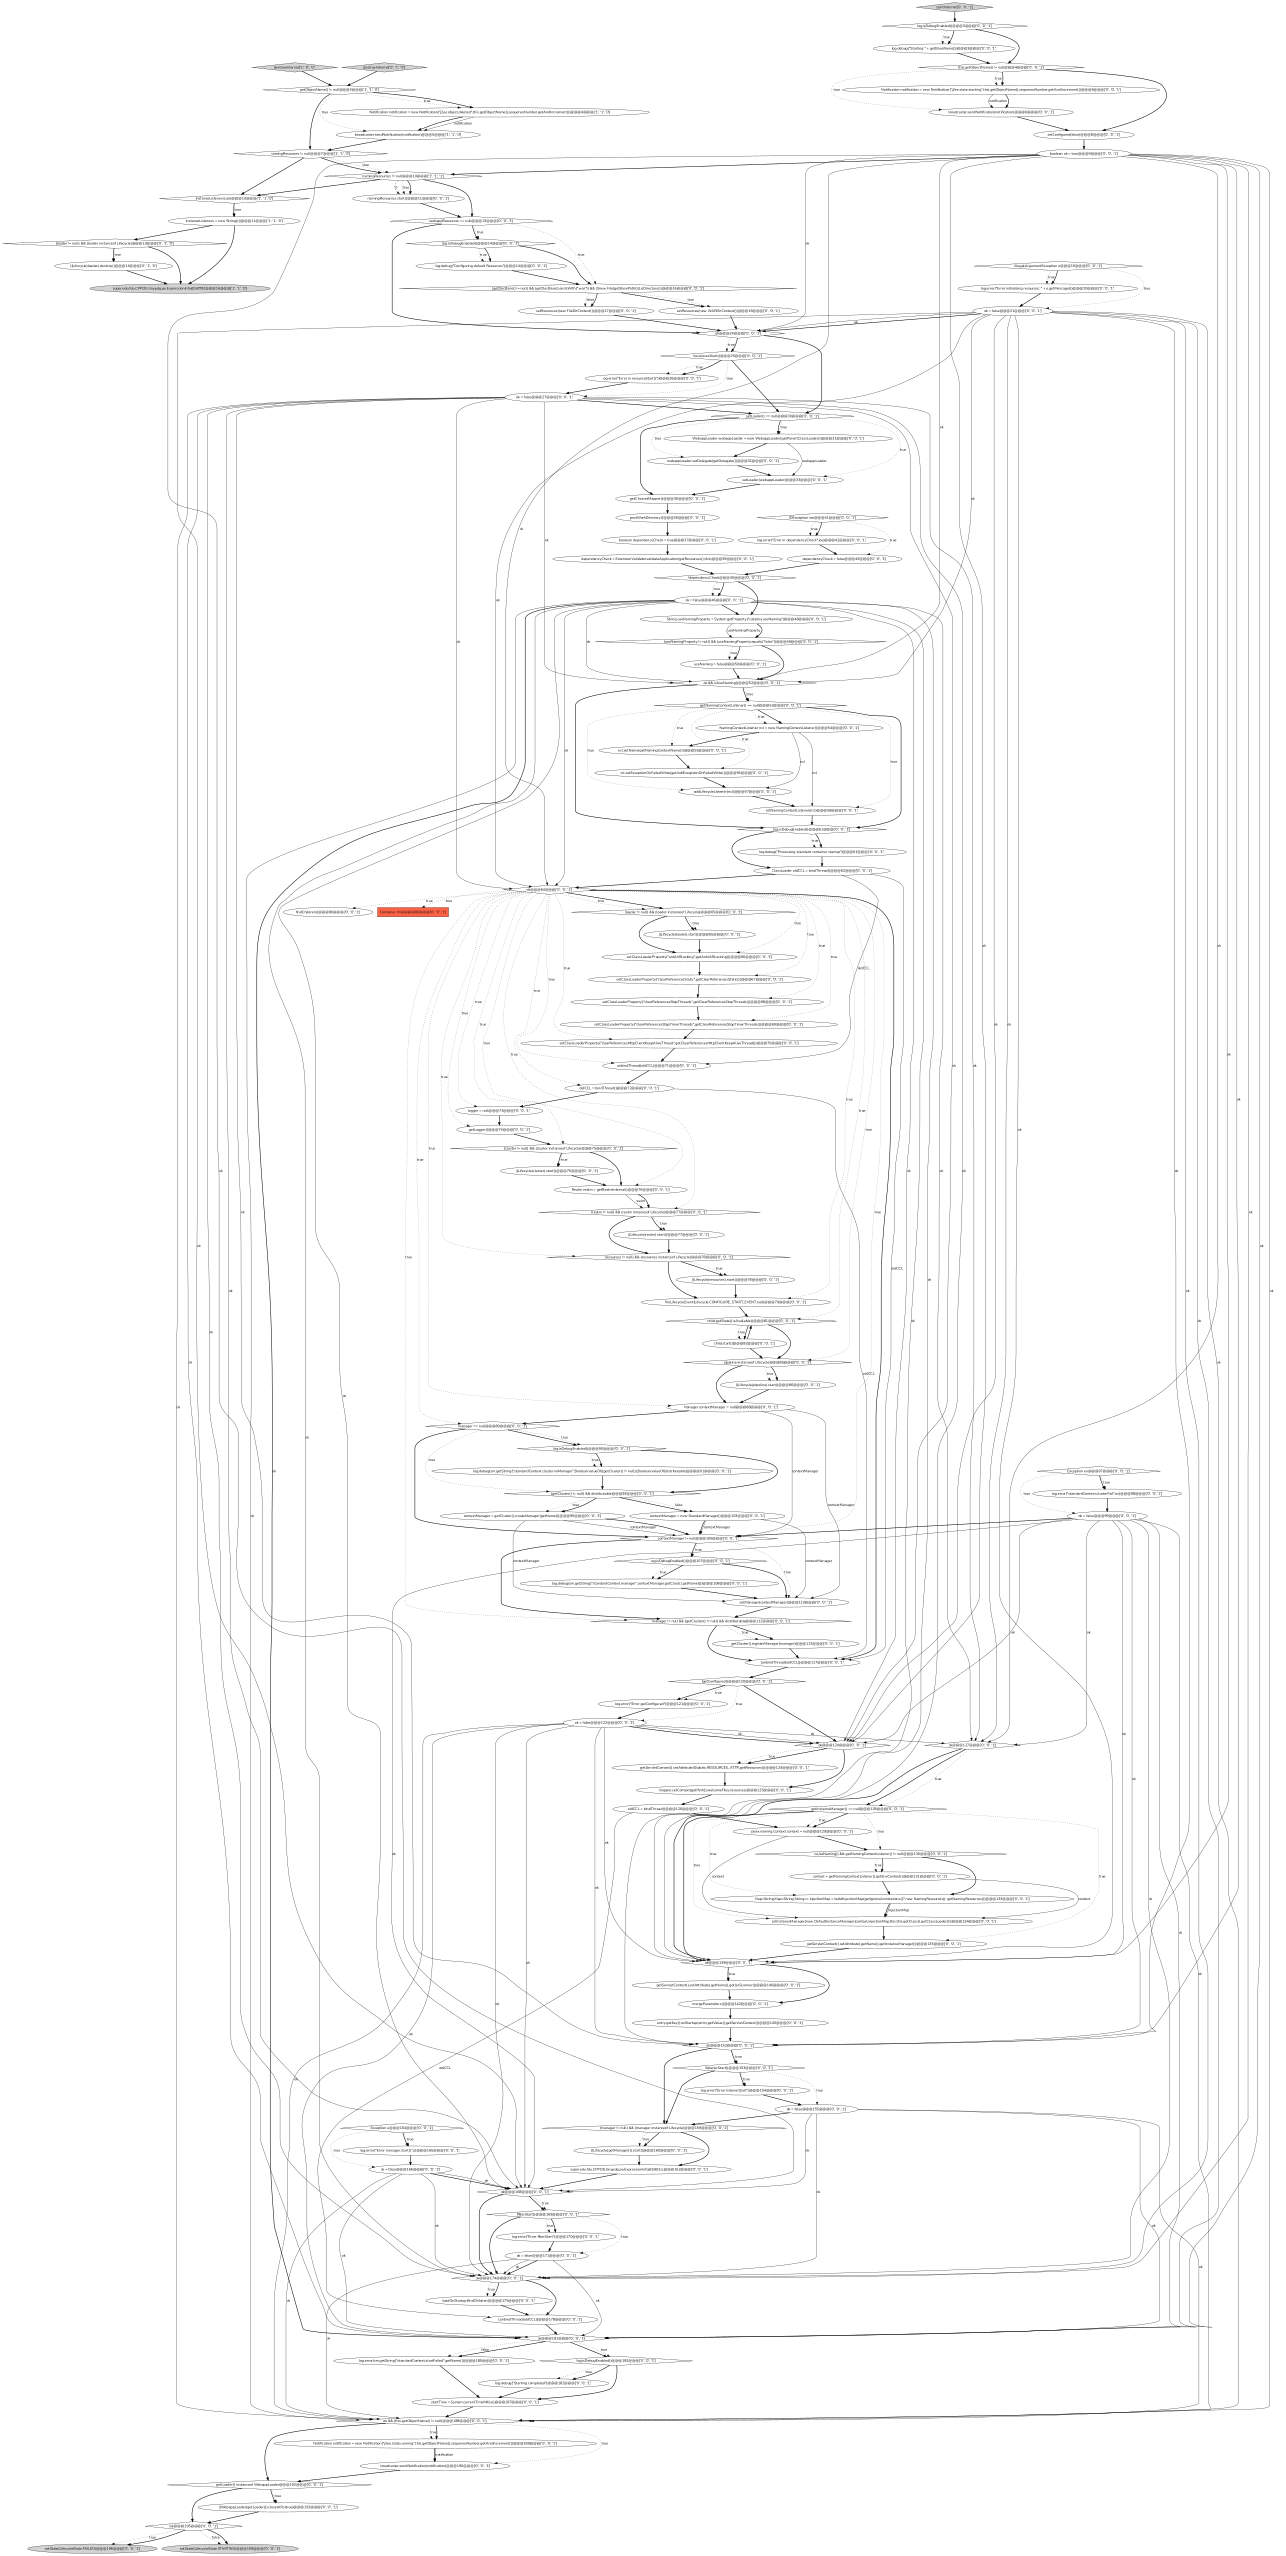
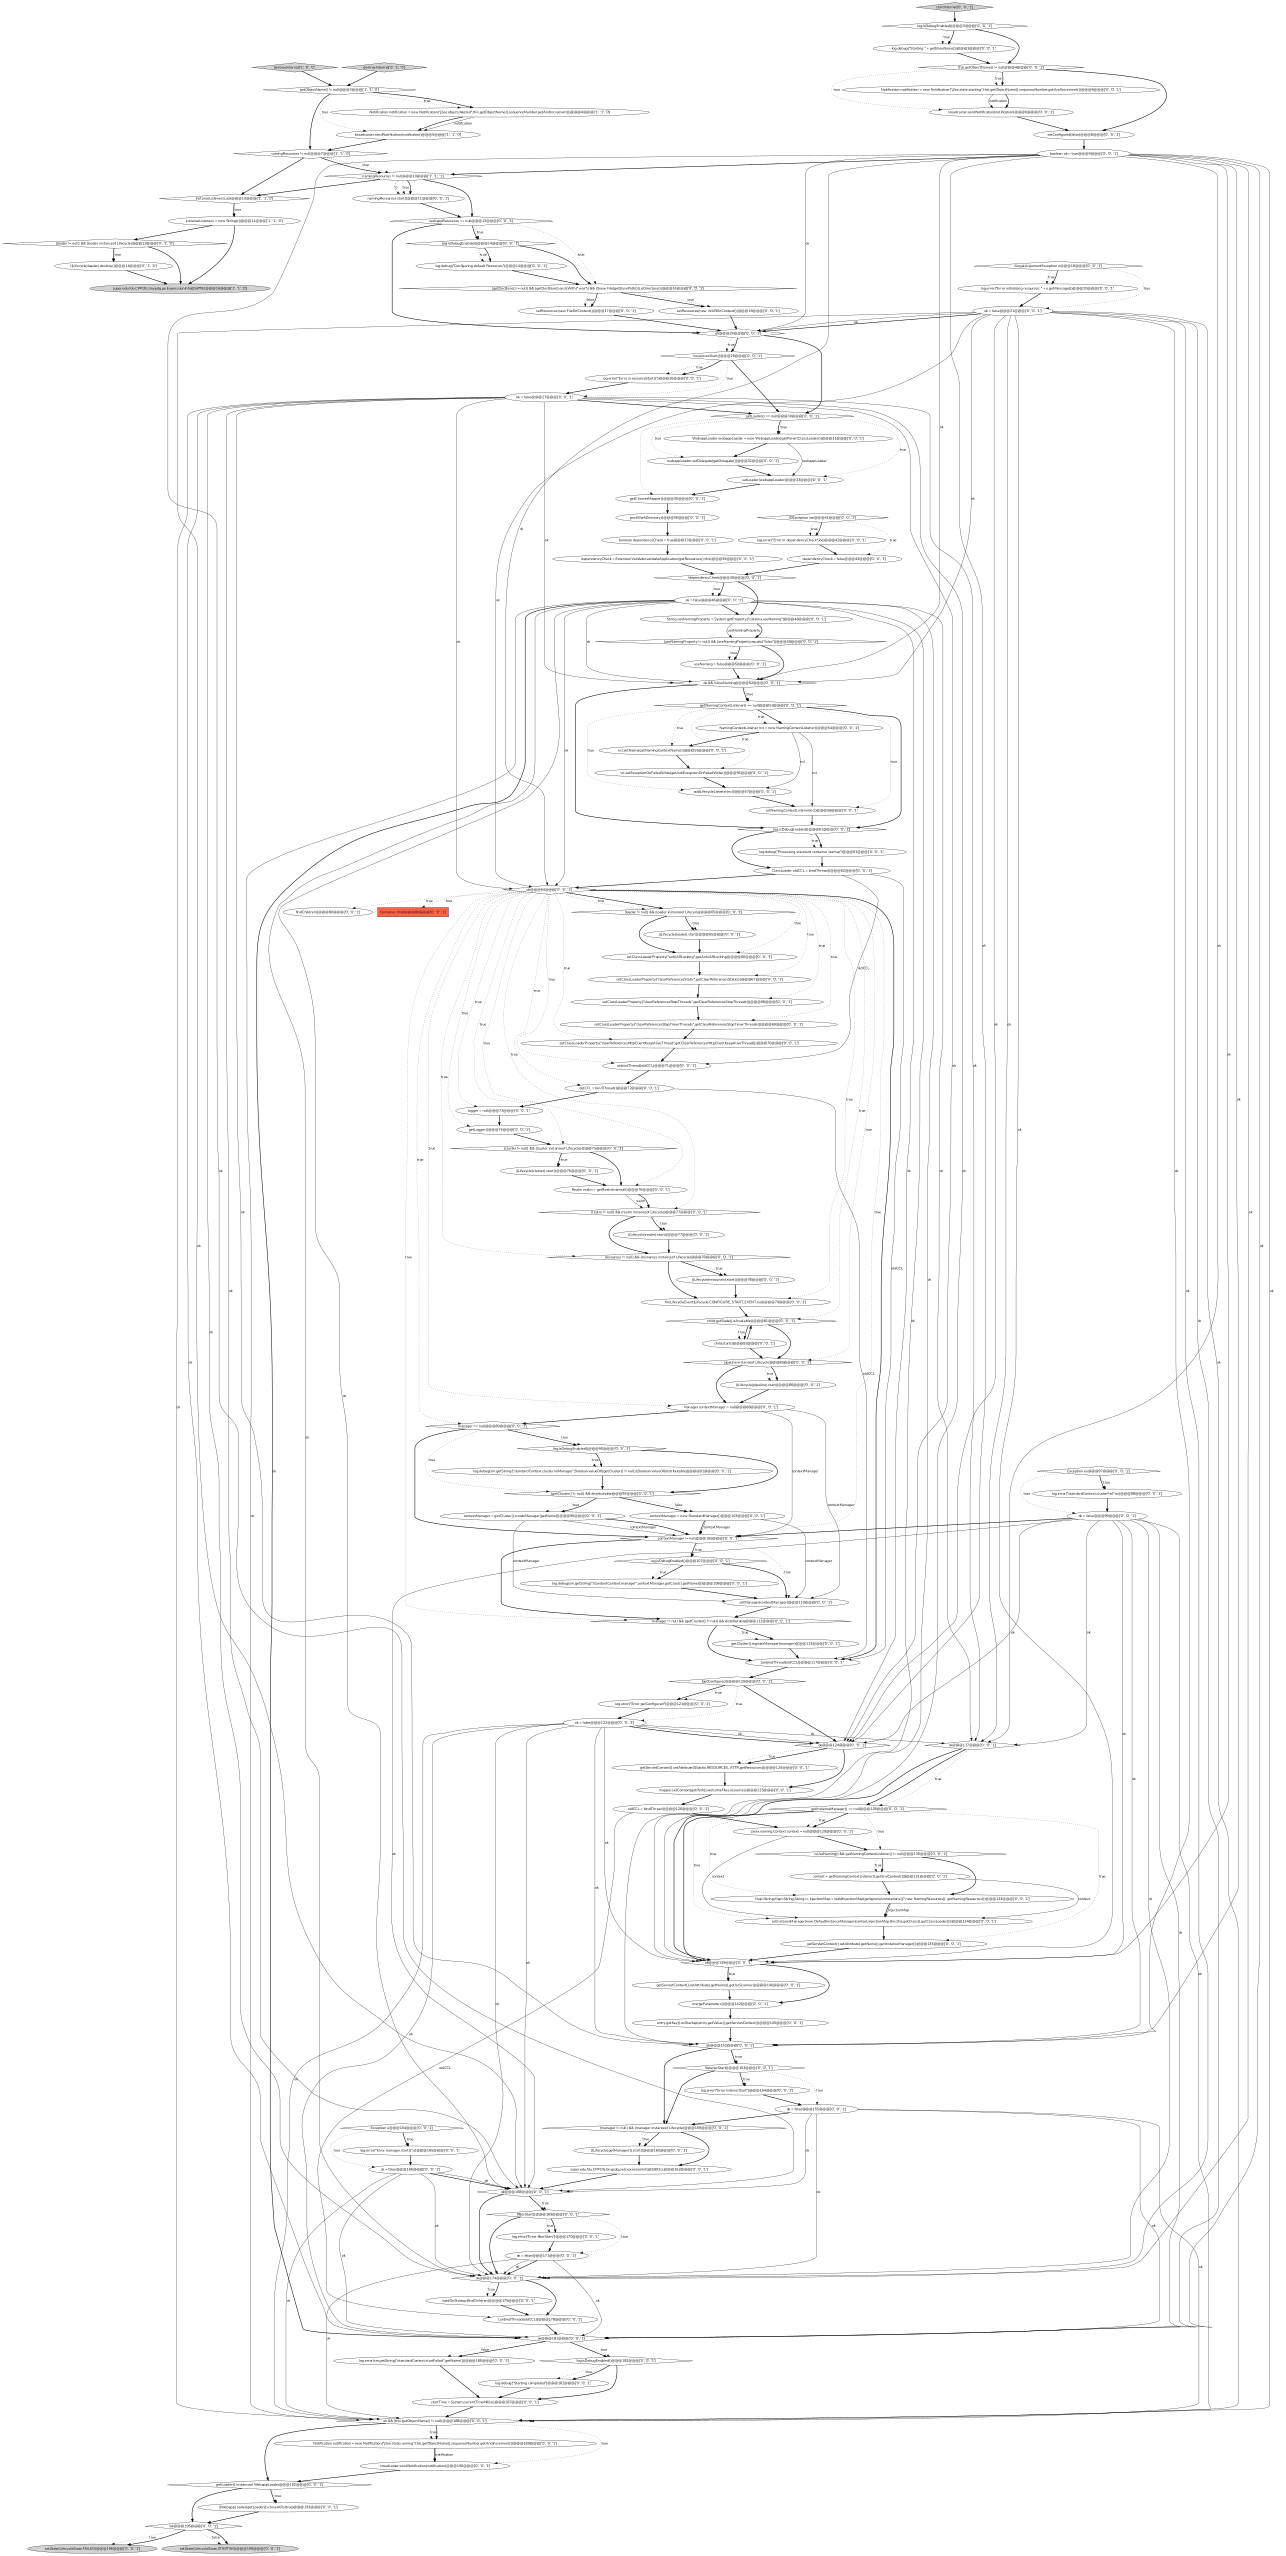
edge "getLoader() == null@@@30@@@['0', '0', '1']" -> "getCharsetMapper()@@@35@@@['0', '0', '1']": style bold -> dotted
